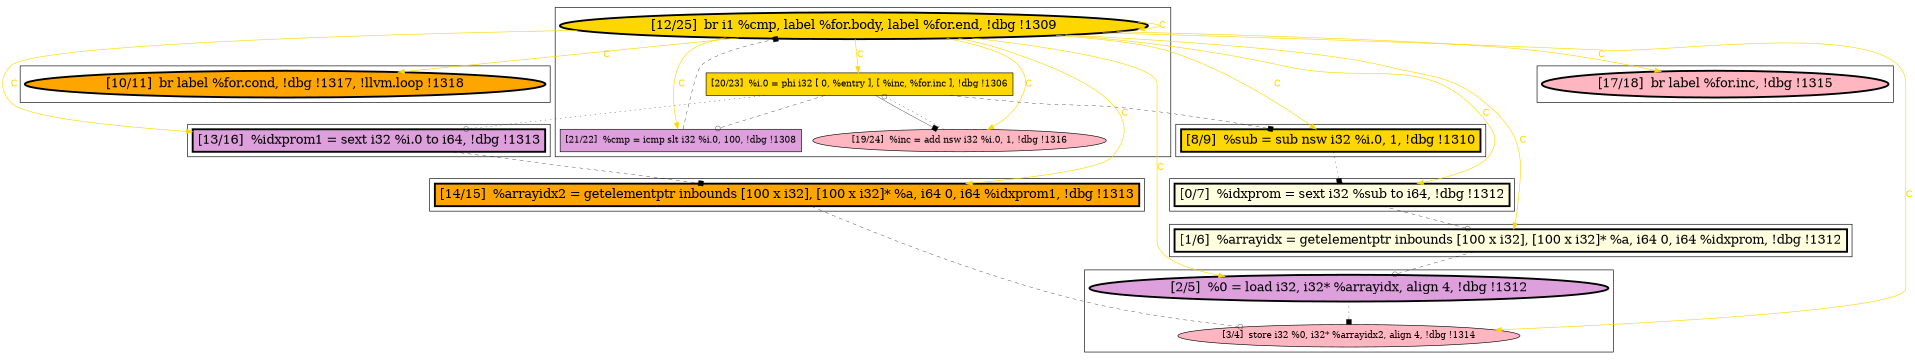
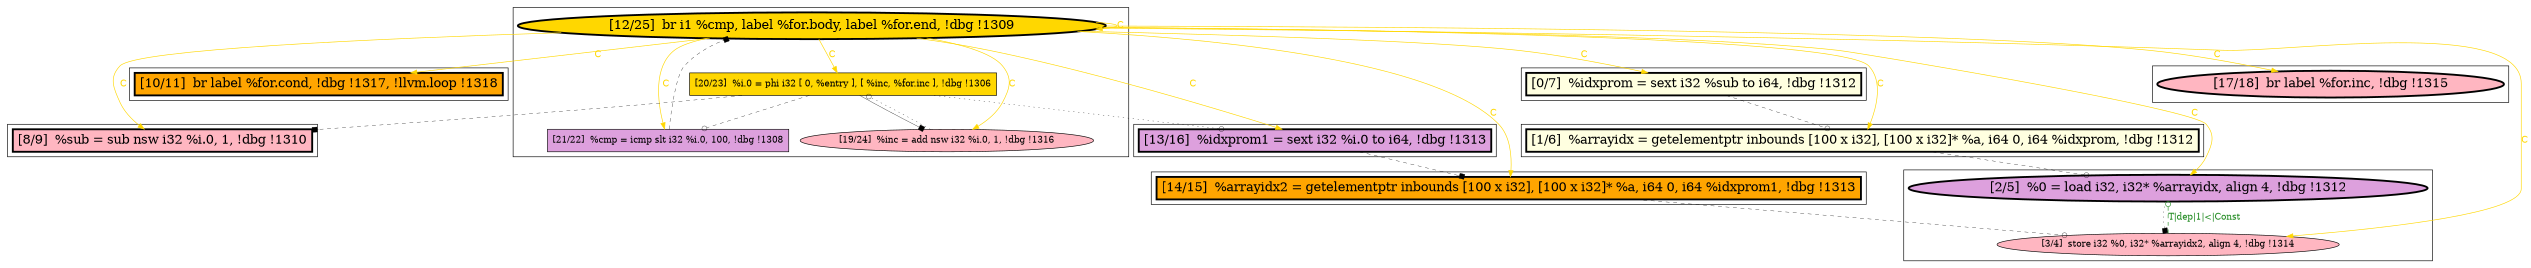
node "[10/11]  br label %for.cond, !dbg !1317, !llvm.loop !1318": shape ellipse -> box
node "[8/9]  %sub = sub nsw i32 %i.0, 1, !dbg !1310": fillcolor gold -> lightpink
edge "[8/9]  %sub = sub nsw i32 %i.0, 1, !dbg !1310" -> "[0/7]  %idxprom = sext i32 %sub to i64, !dbg !1312": removed
edge "[3/4]  store i32 %0, i32* %arrayidx2, align 4, !dbg !1314" -> "[2/5]  %0 = load i32, i32* %arrayidx, align 4, !dbg !1312": added, label "T|dep|1|<|Const"
